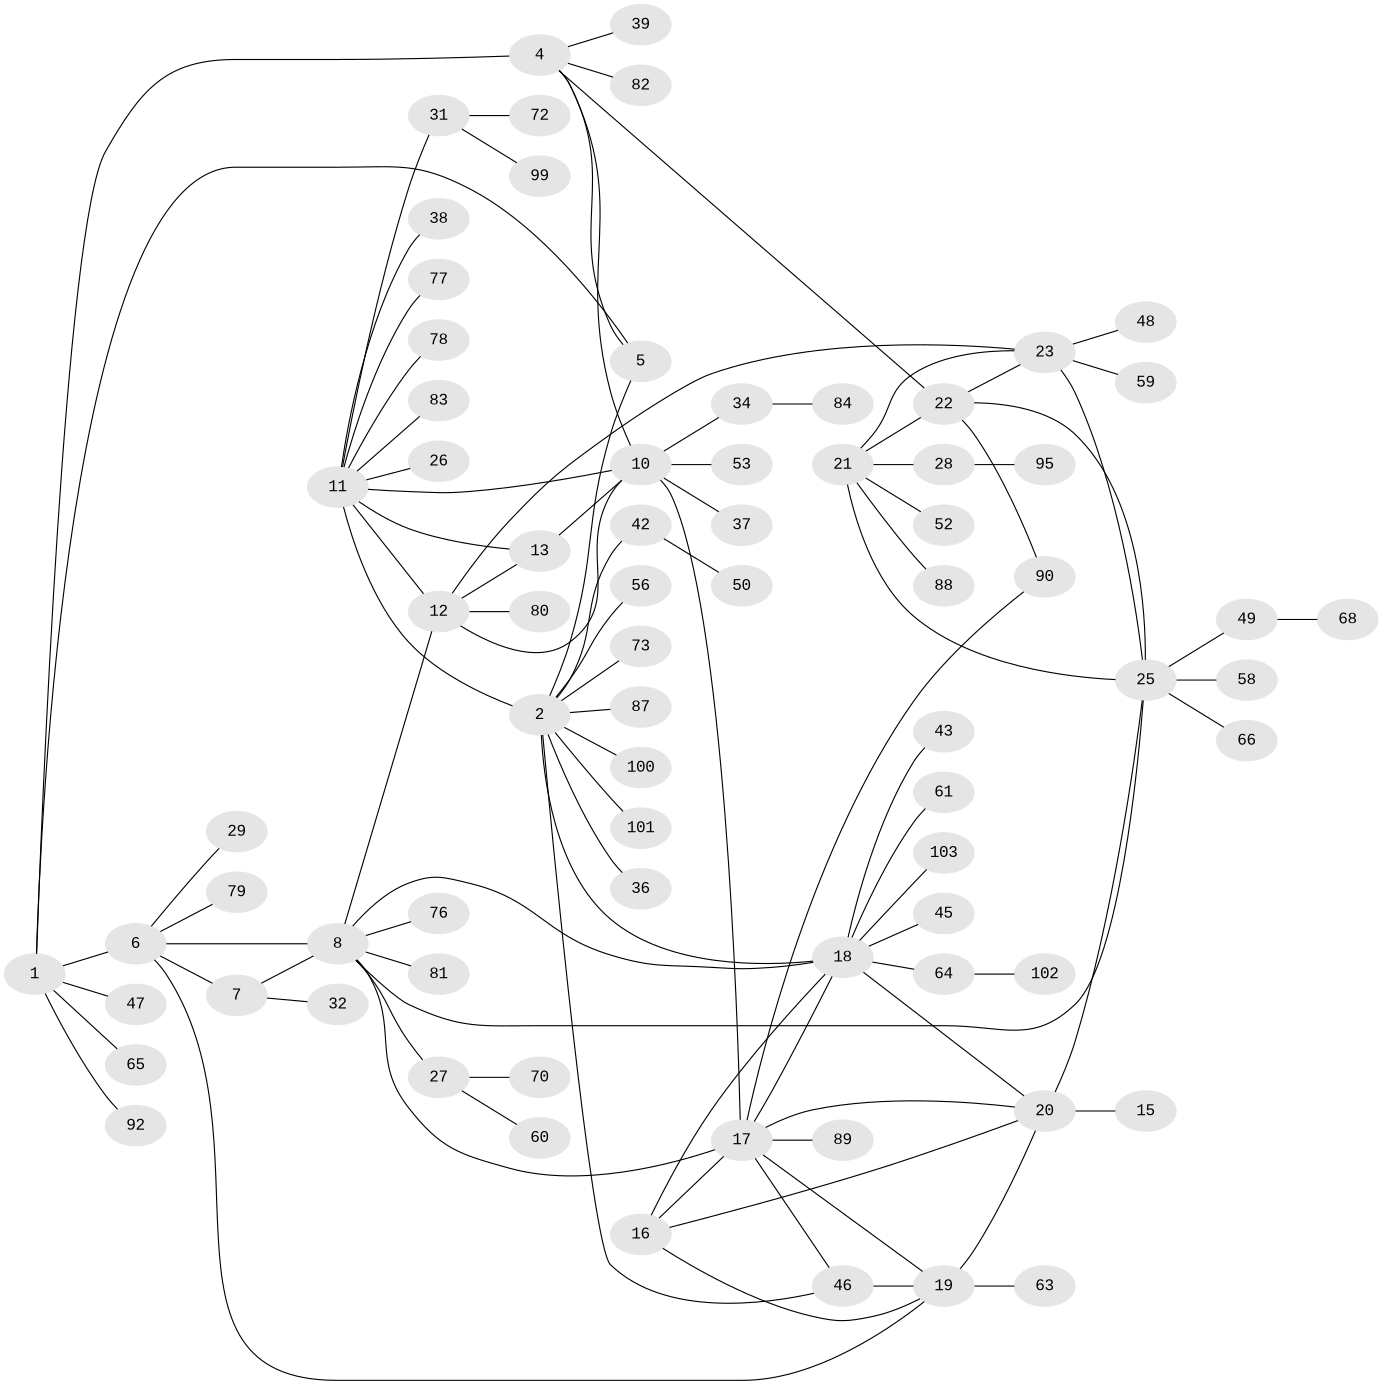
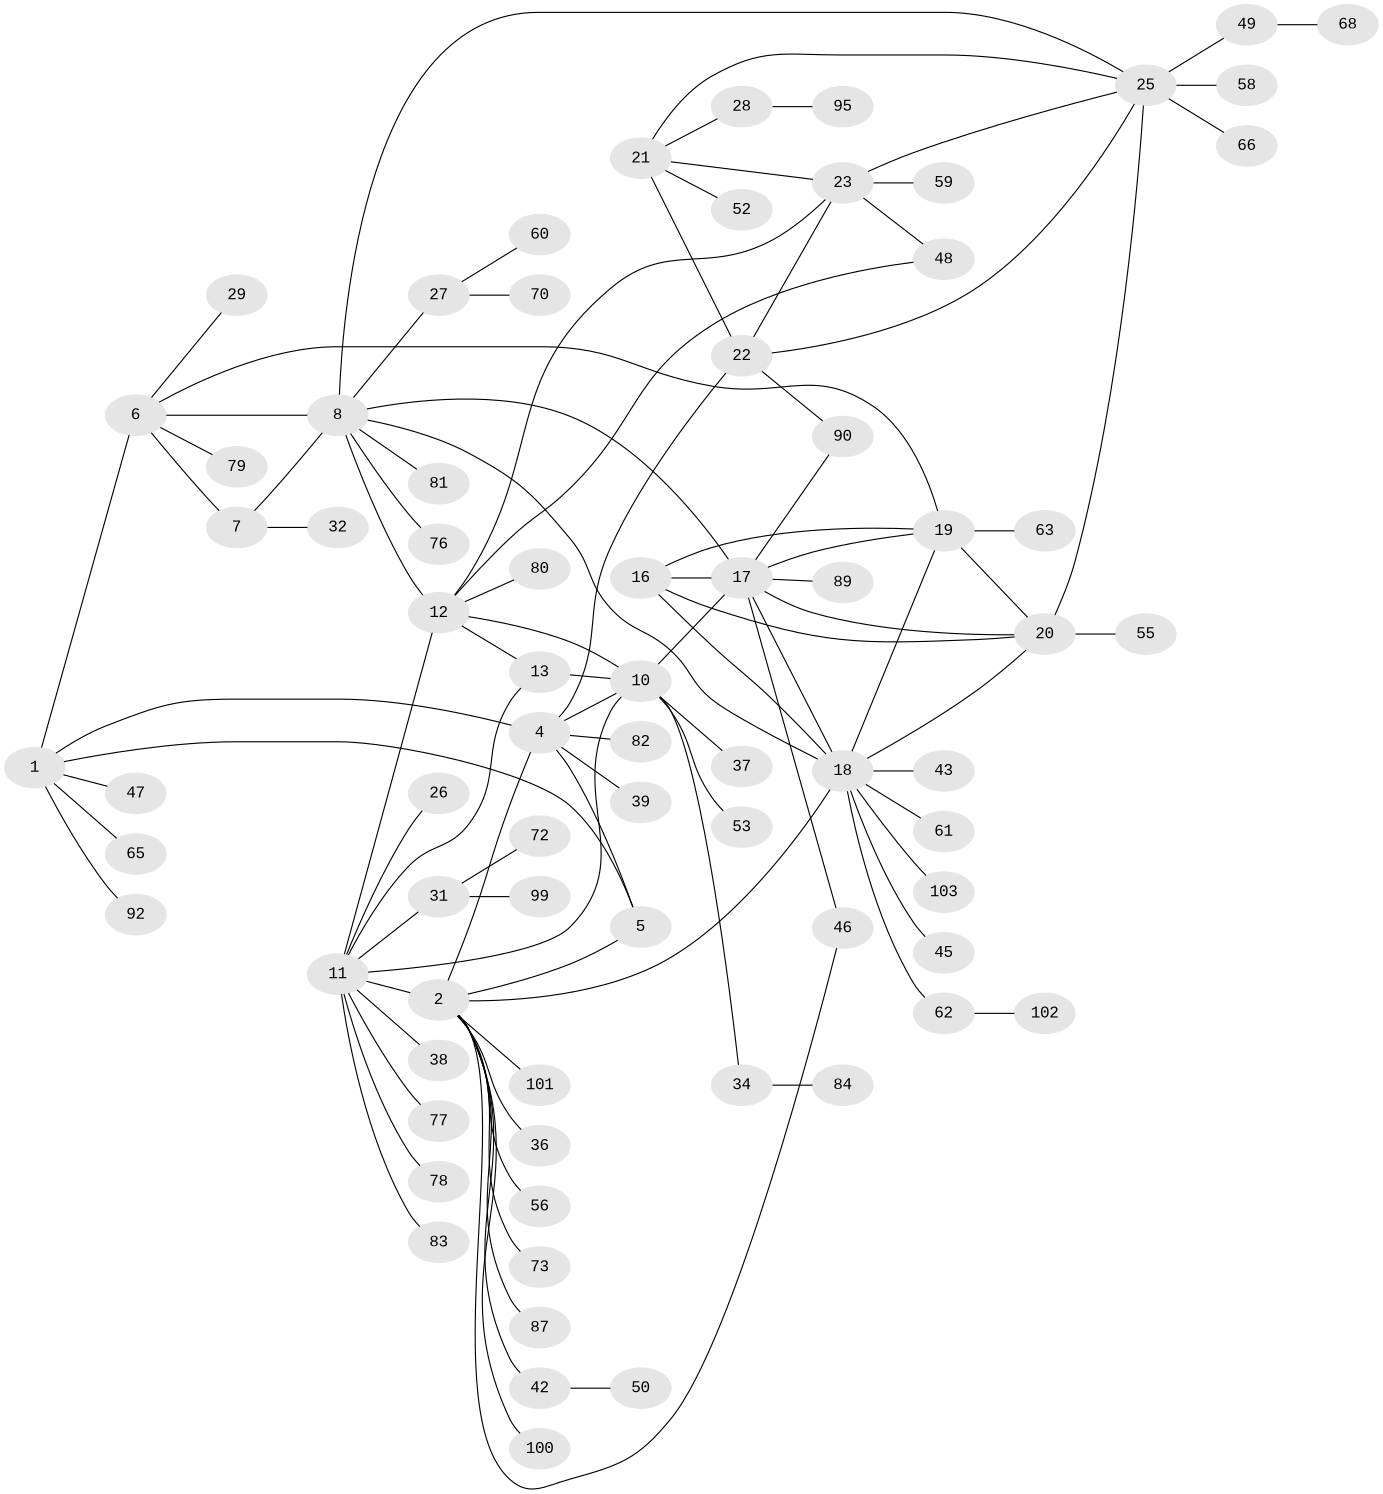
edge "48" -- "12": added
node "88": removed
edge "4" -- "2": added
node "64": label "64" -> "62"
node "15": label "15" -> "55"
edge "46" -- "19": now "18" -- "19"
